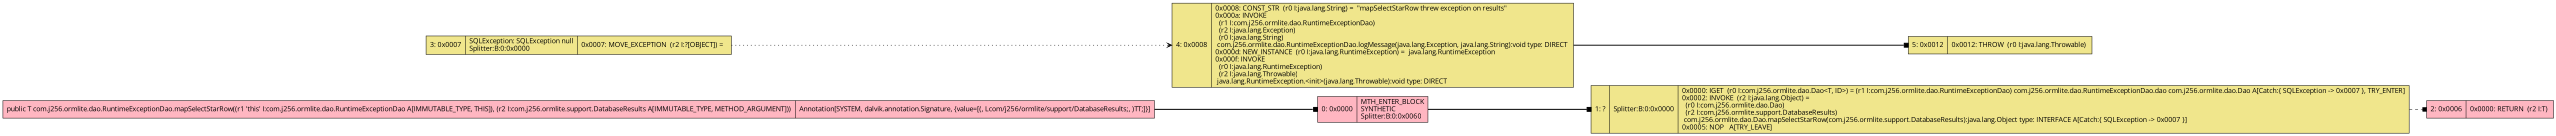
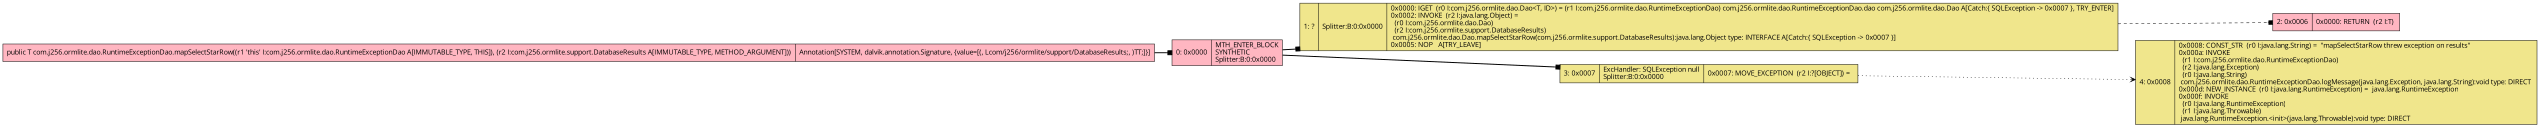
node "3: 0x0007": text "SQLException: SQLException null" -> "ExcHandler: SQLException null"
node "5: 0x0012": removed
edge "0: 0x0000" -> "3: 0x0007": added
node "4: 0x0008": text "(r2 I:java.lang.Throwable)" -> "(r1 I:java.lang.Throwable)"
node "0: 0x0000": text "Splitter:B:0:0x0060" -> "Splitter:B:0:0x0000"
